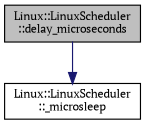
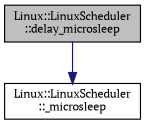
node "Linux::LinuxScheduler ::delay_microseconds": label "Linux::LinuxScheduler ::delay_microseconds" -> "Linux::LinuxScheduler ::delay_microsleep"
